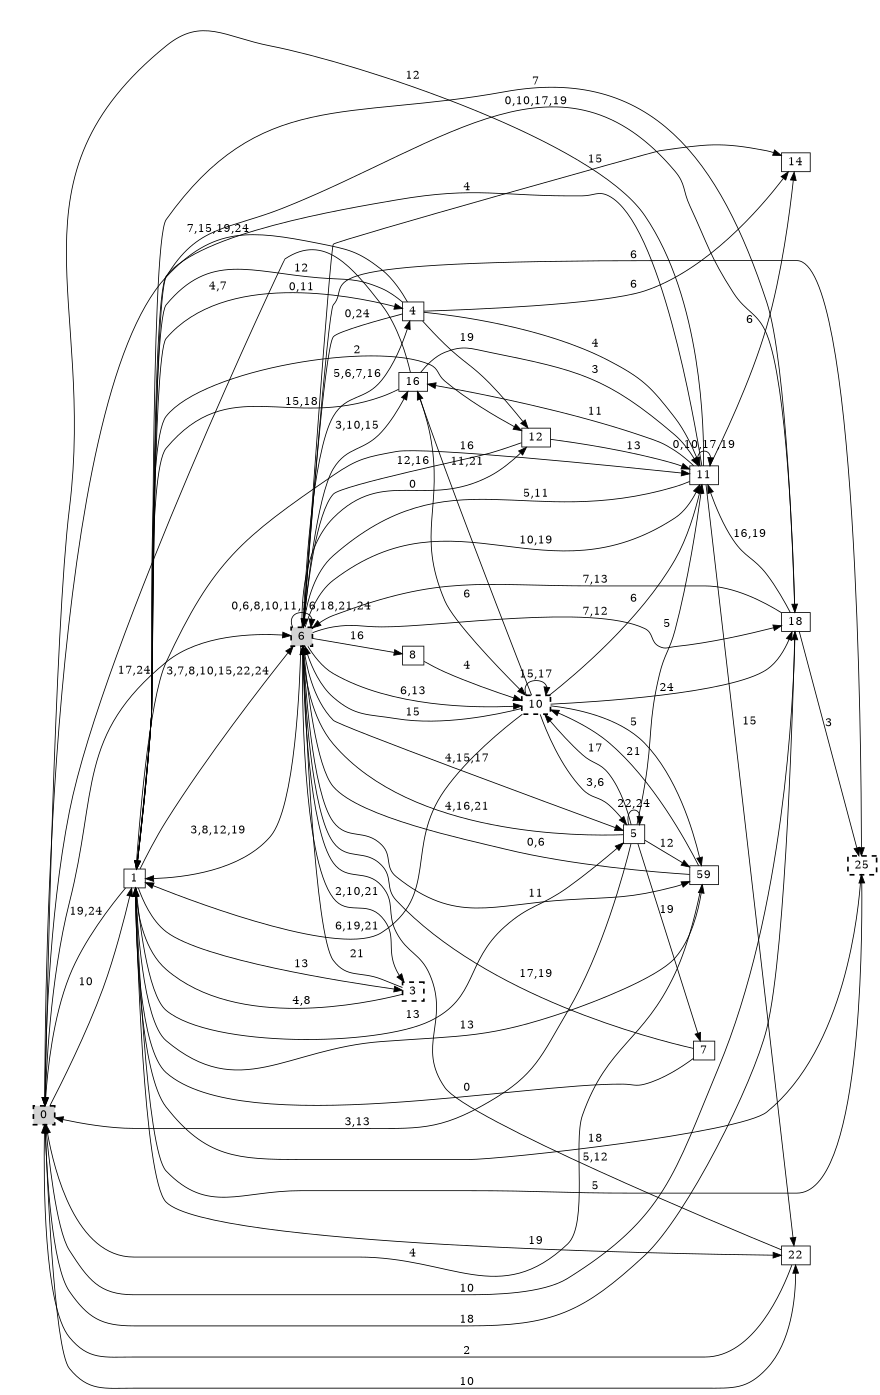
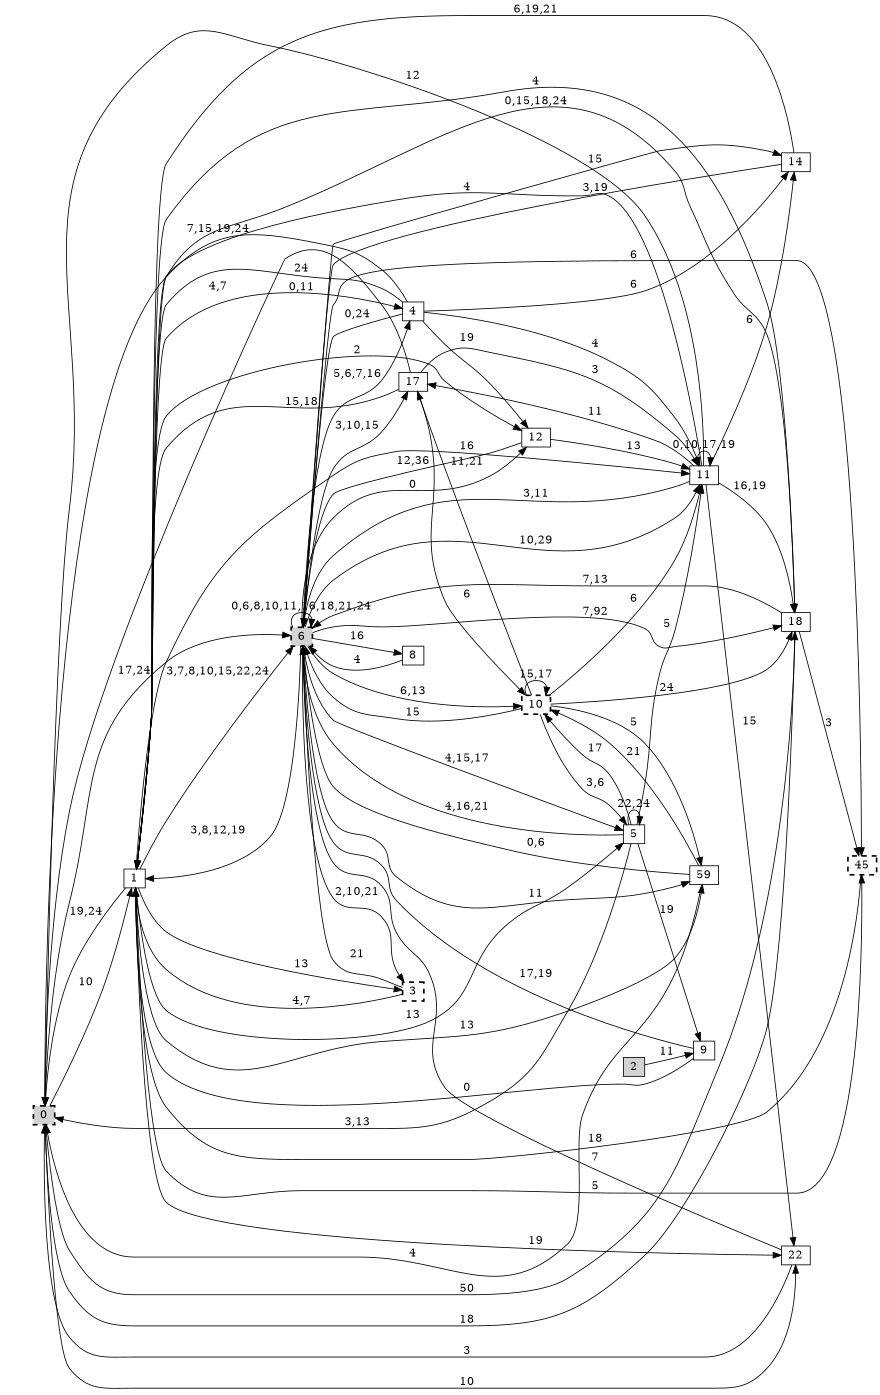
edge "18" -> "1": label "7" -> "4"
edge "1" -> "18": label "0,10,17,19" -> "0,15,18,24"
edge "14" -> "6": added, label "3,19"
edge "4" -> "1": label "12" -> "24"
node "16": label "16" -> "17"
edge "12" -> "6": label "12,16" -> "12,36"
edge "11" -> "6": label "5,11" -> "3,11"
edge "6" -> "11": label "10,19" -> "10,29"
edge "18" -> "11": reversed
edge "6" -> "18": label "7,12" -> "7,92"
edge "8" -> "10": now "8" -> "6"
edge "5" -> "59": removed, label "12"
node "25": label "25" -> "45"
edge "10" -> "1": now "14" -> "1"
edge "3" -> "1": label "4,8" -> "4,7"
node "7": label "7" -> "9"
node "2": added
edge "22" -> "6": label "5,12" -> "7"
edge "0" -> "18": label "10" -> "50"
edge "22" -> "0": label "2" -> "3"
